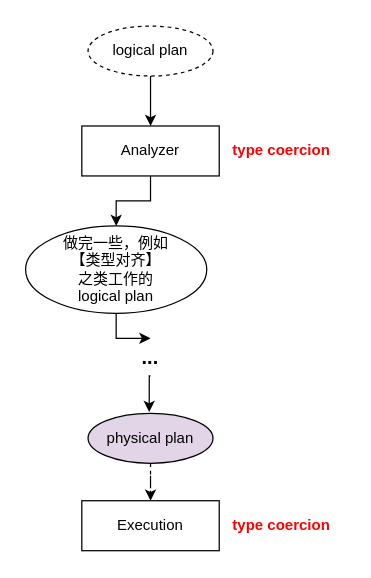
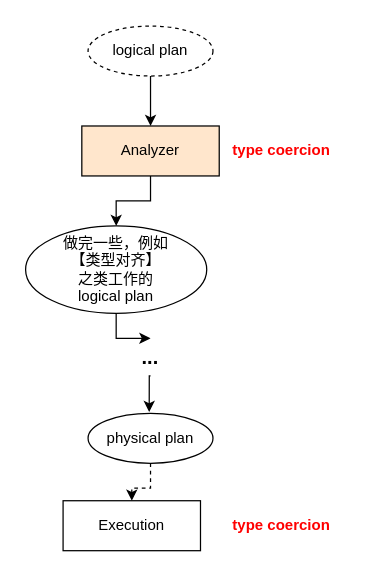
node "Analyzer": fillcolor #ffffff -> #ffe6cc
node "physical plan": fillcolor #e1d5e7 -> #ffffff
node "Execution": moved (151, 526) -> (132, 526)
